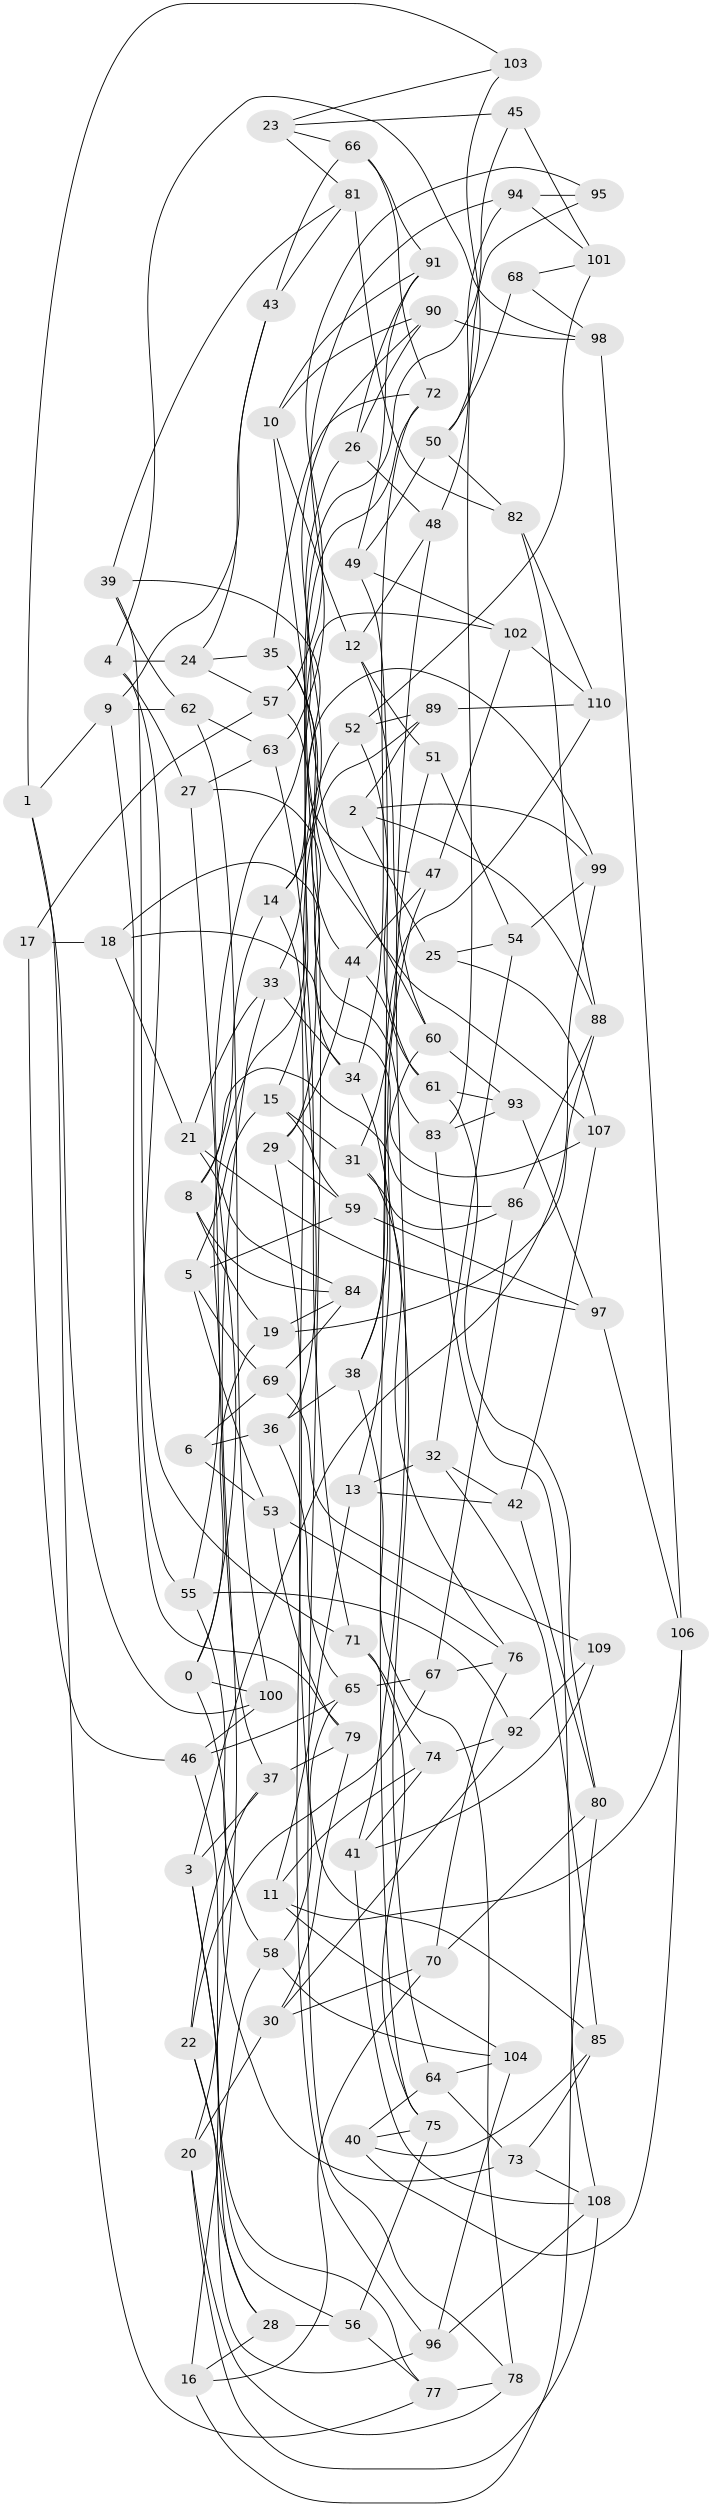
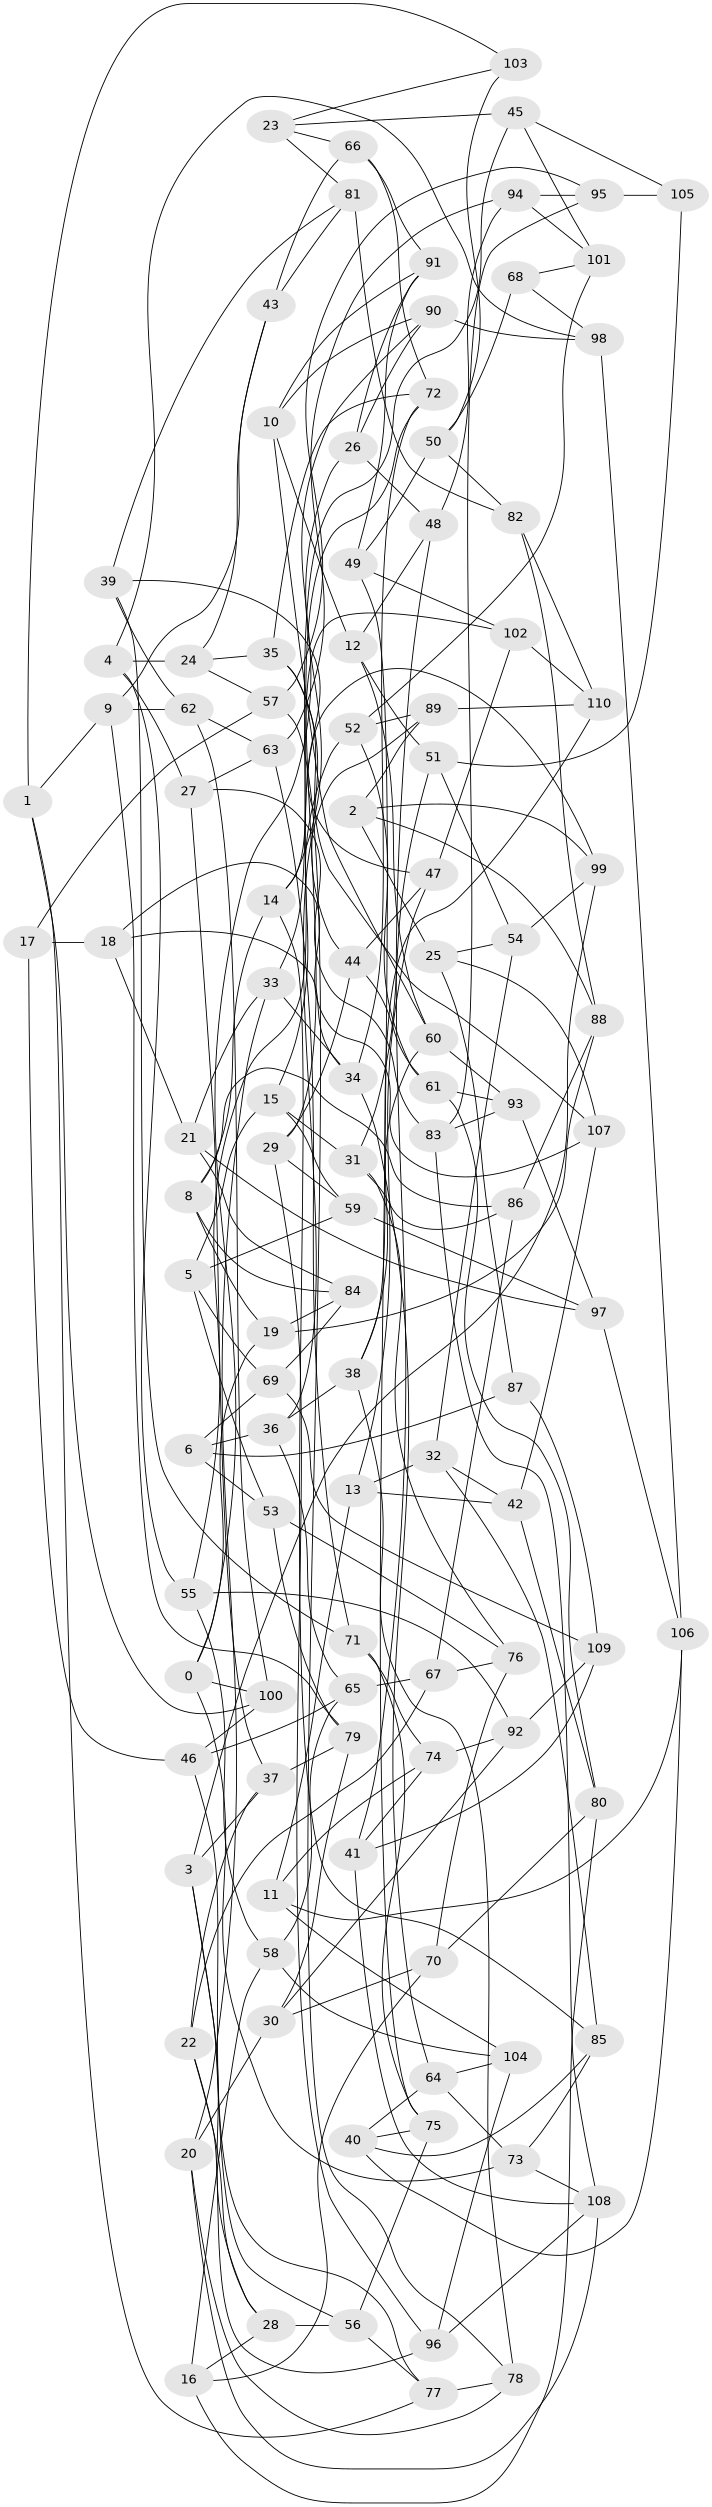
node "105": added
node "87": added
